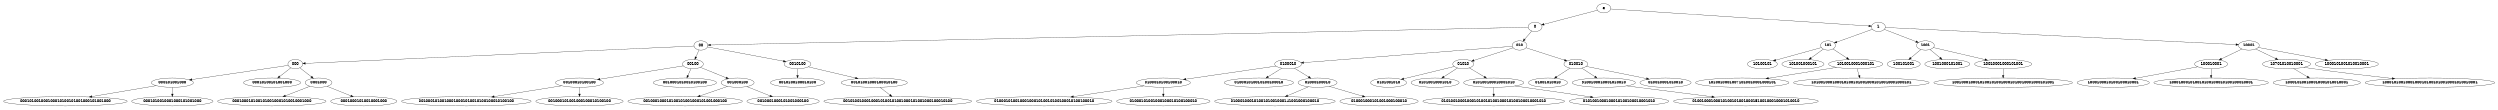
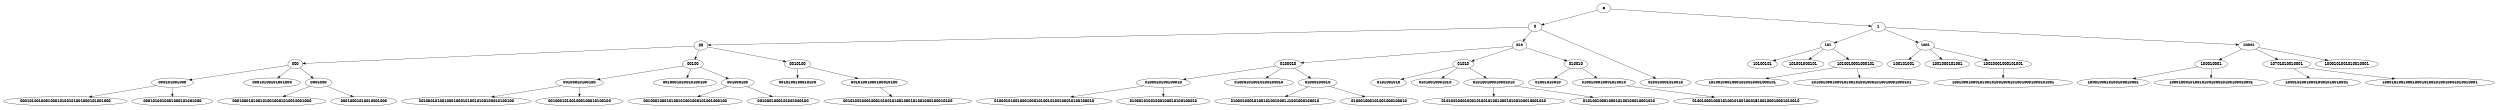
edge "010010" -> "010010001010010": now "0" -> "010010001010010"
node "10100100010071010010001000101": label "10100100010071010010001000101" -> "10100100010001010010001000101"
